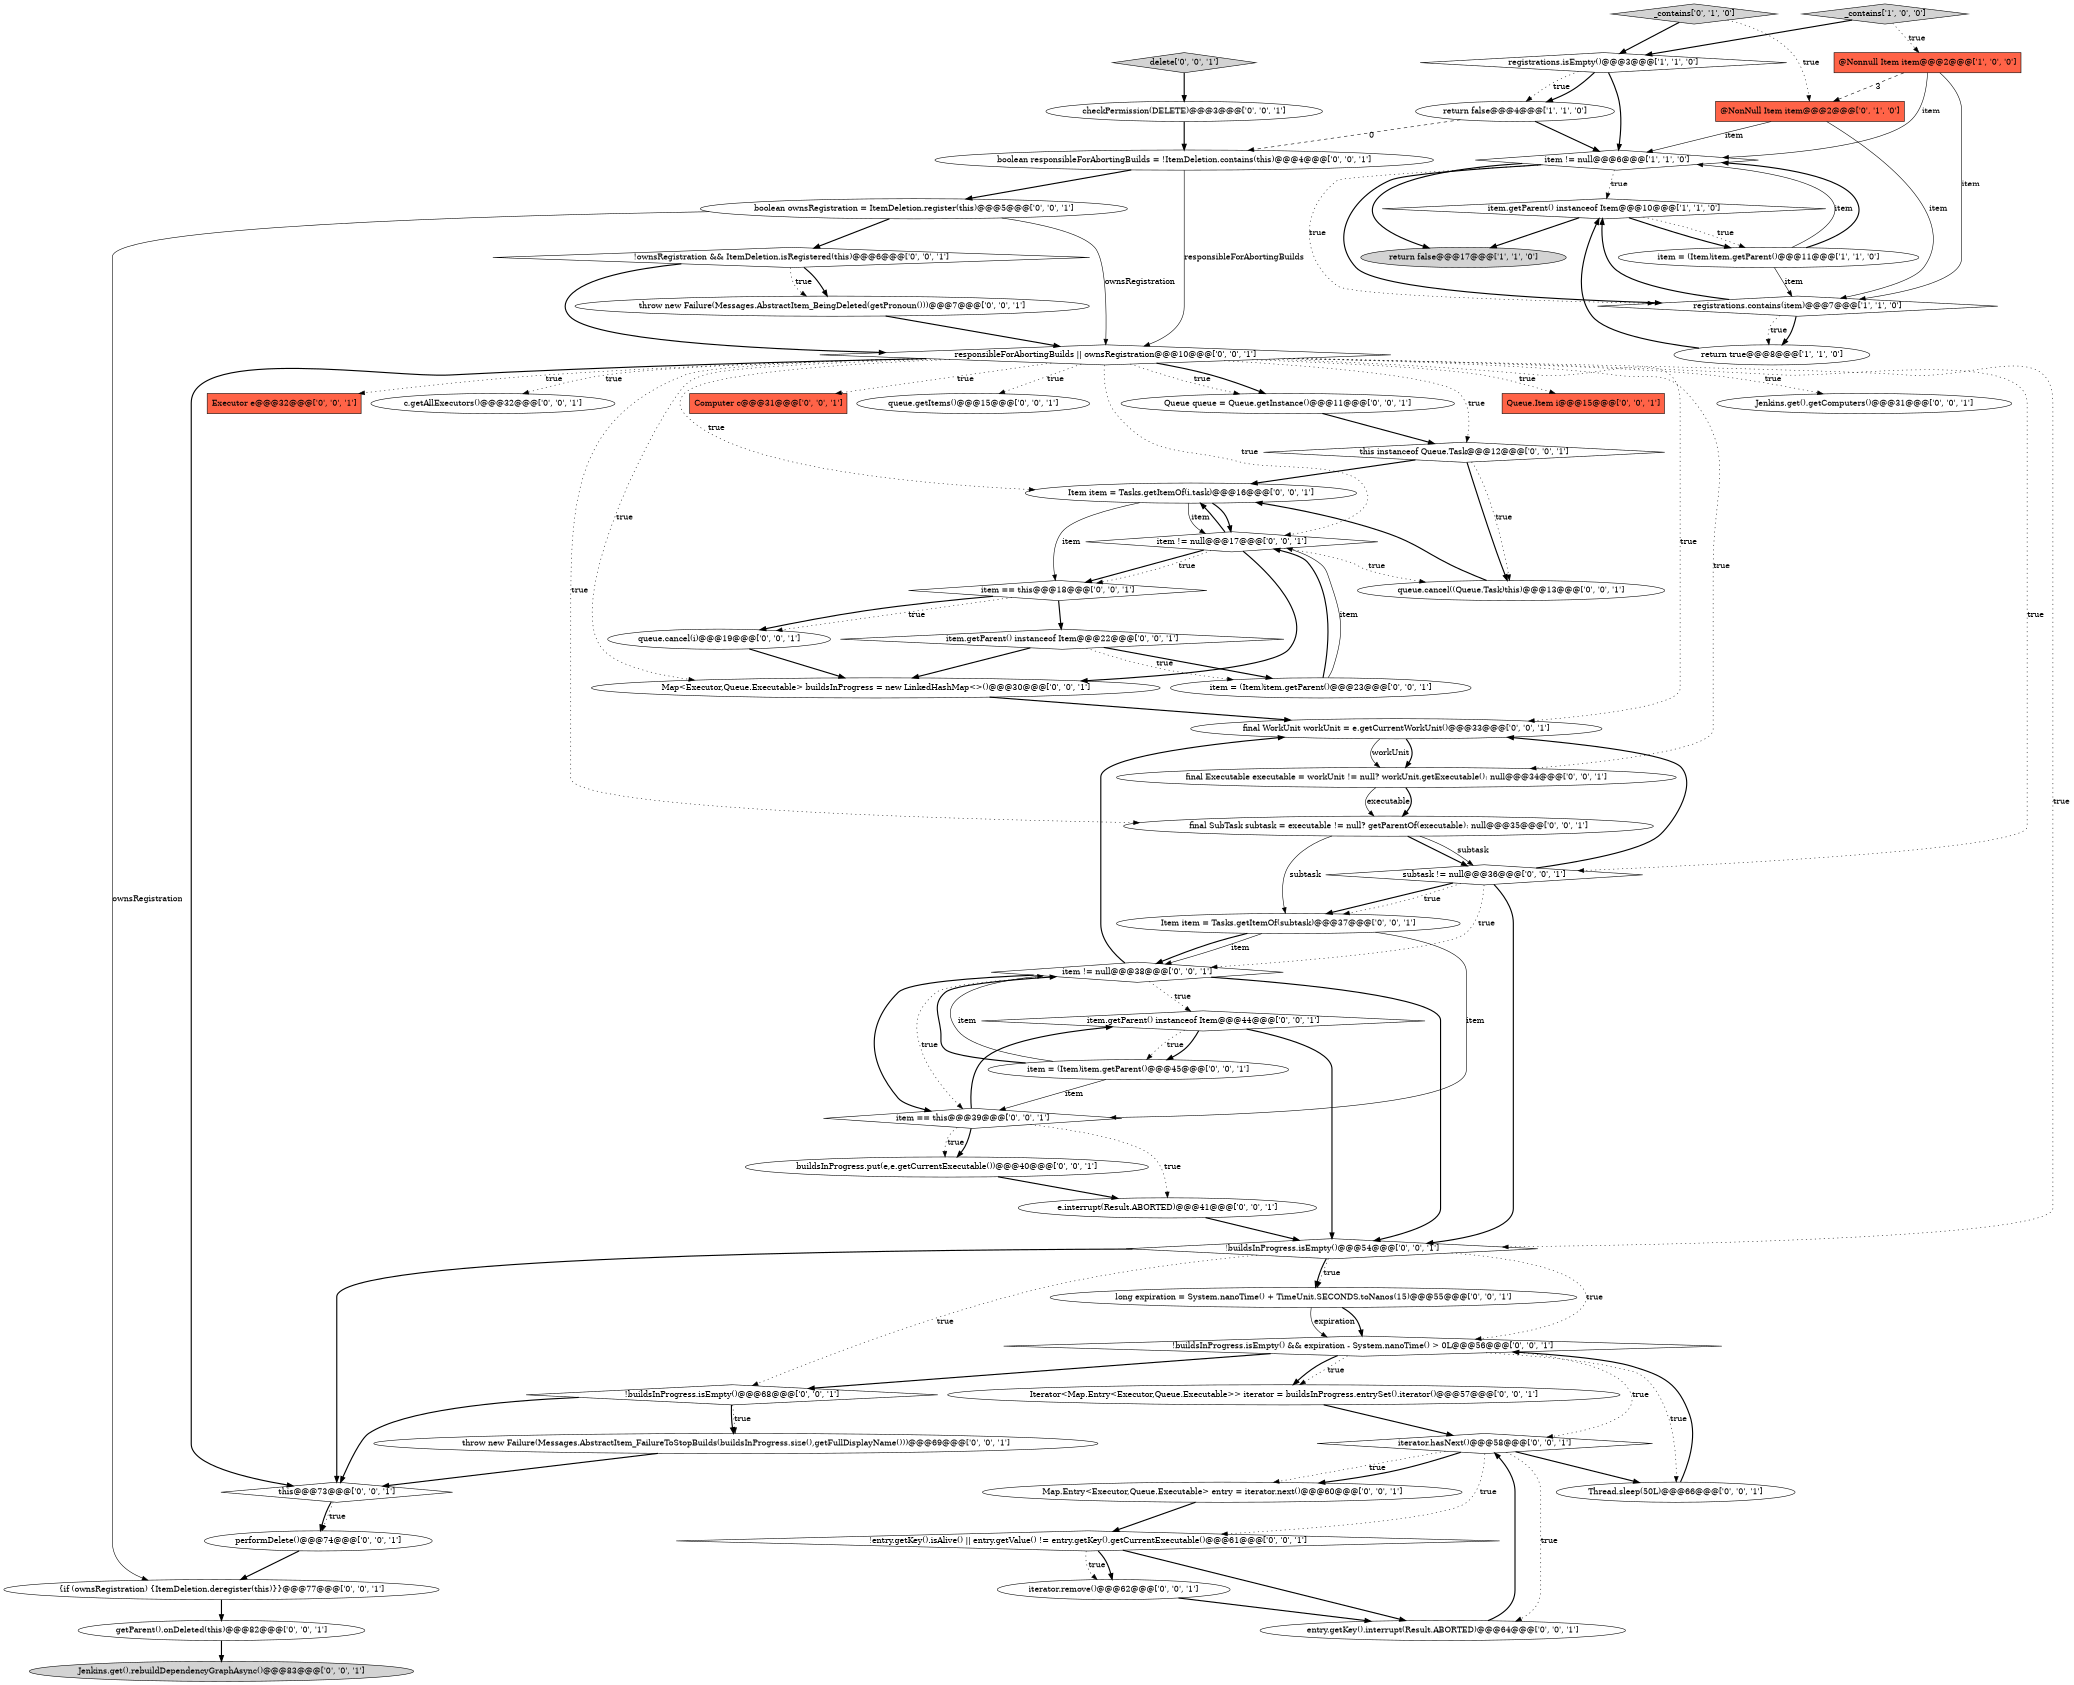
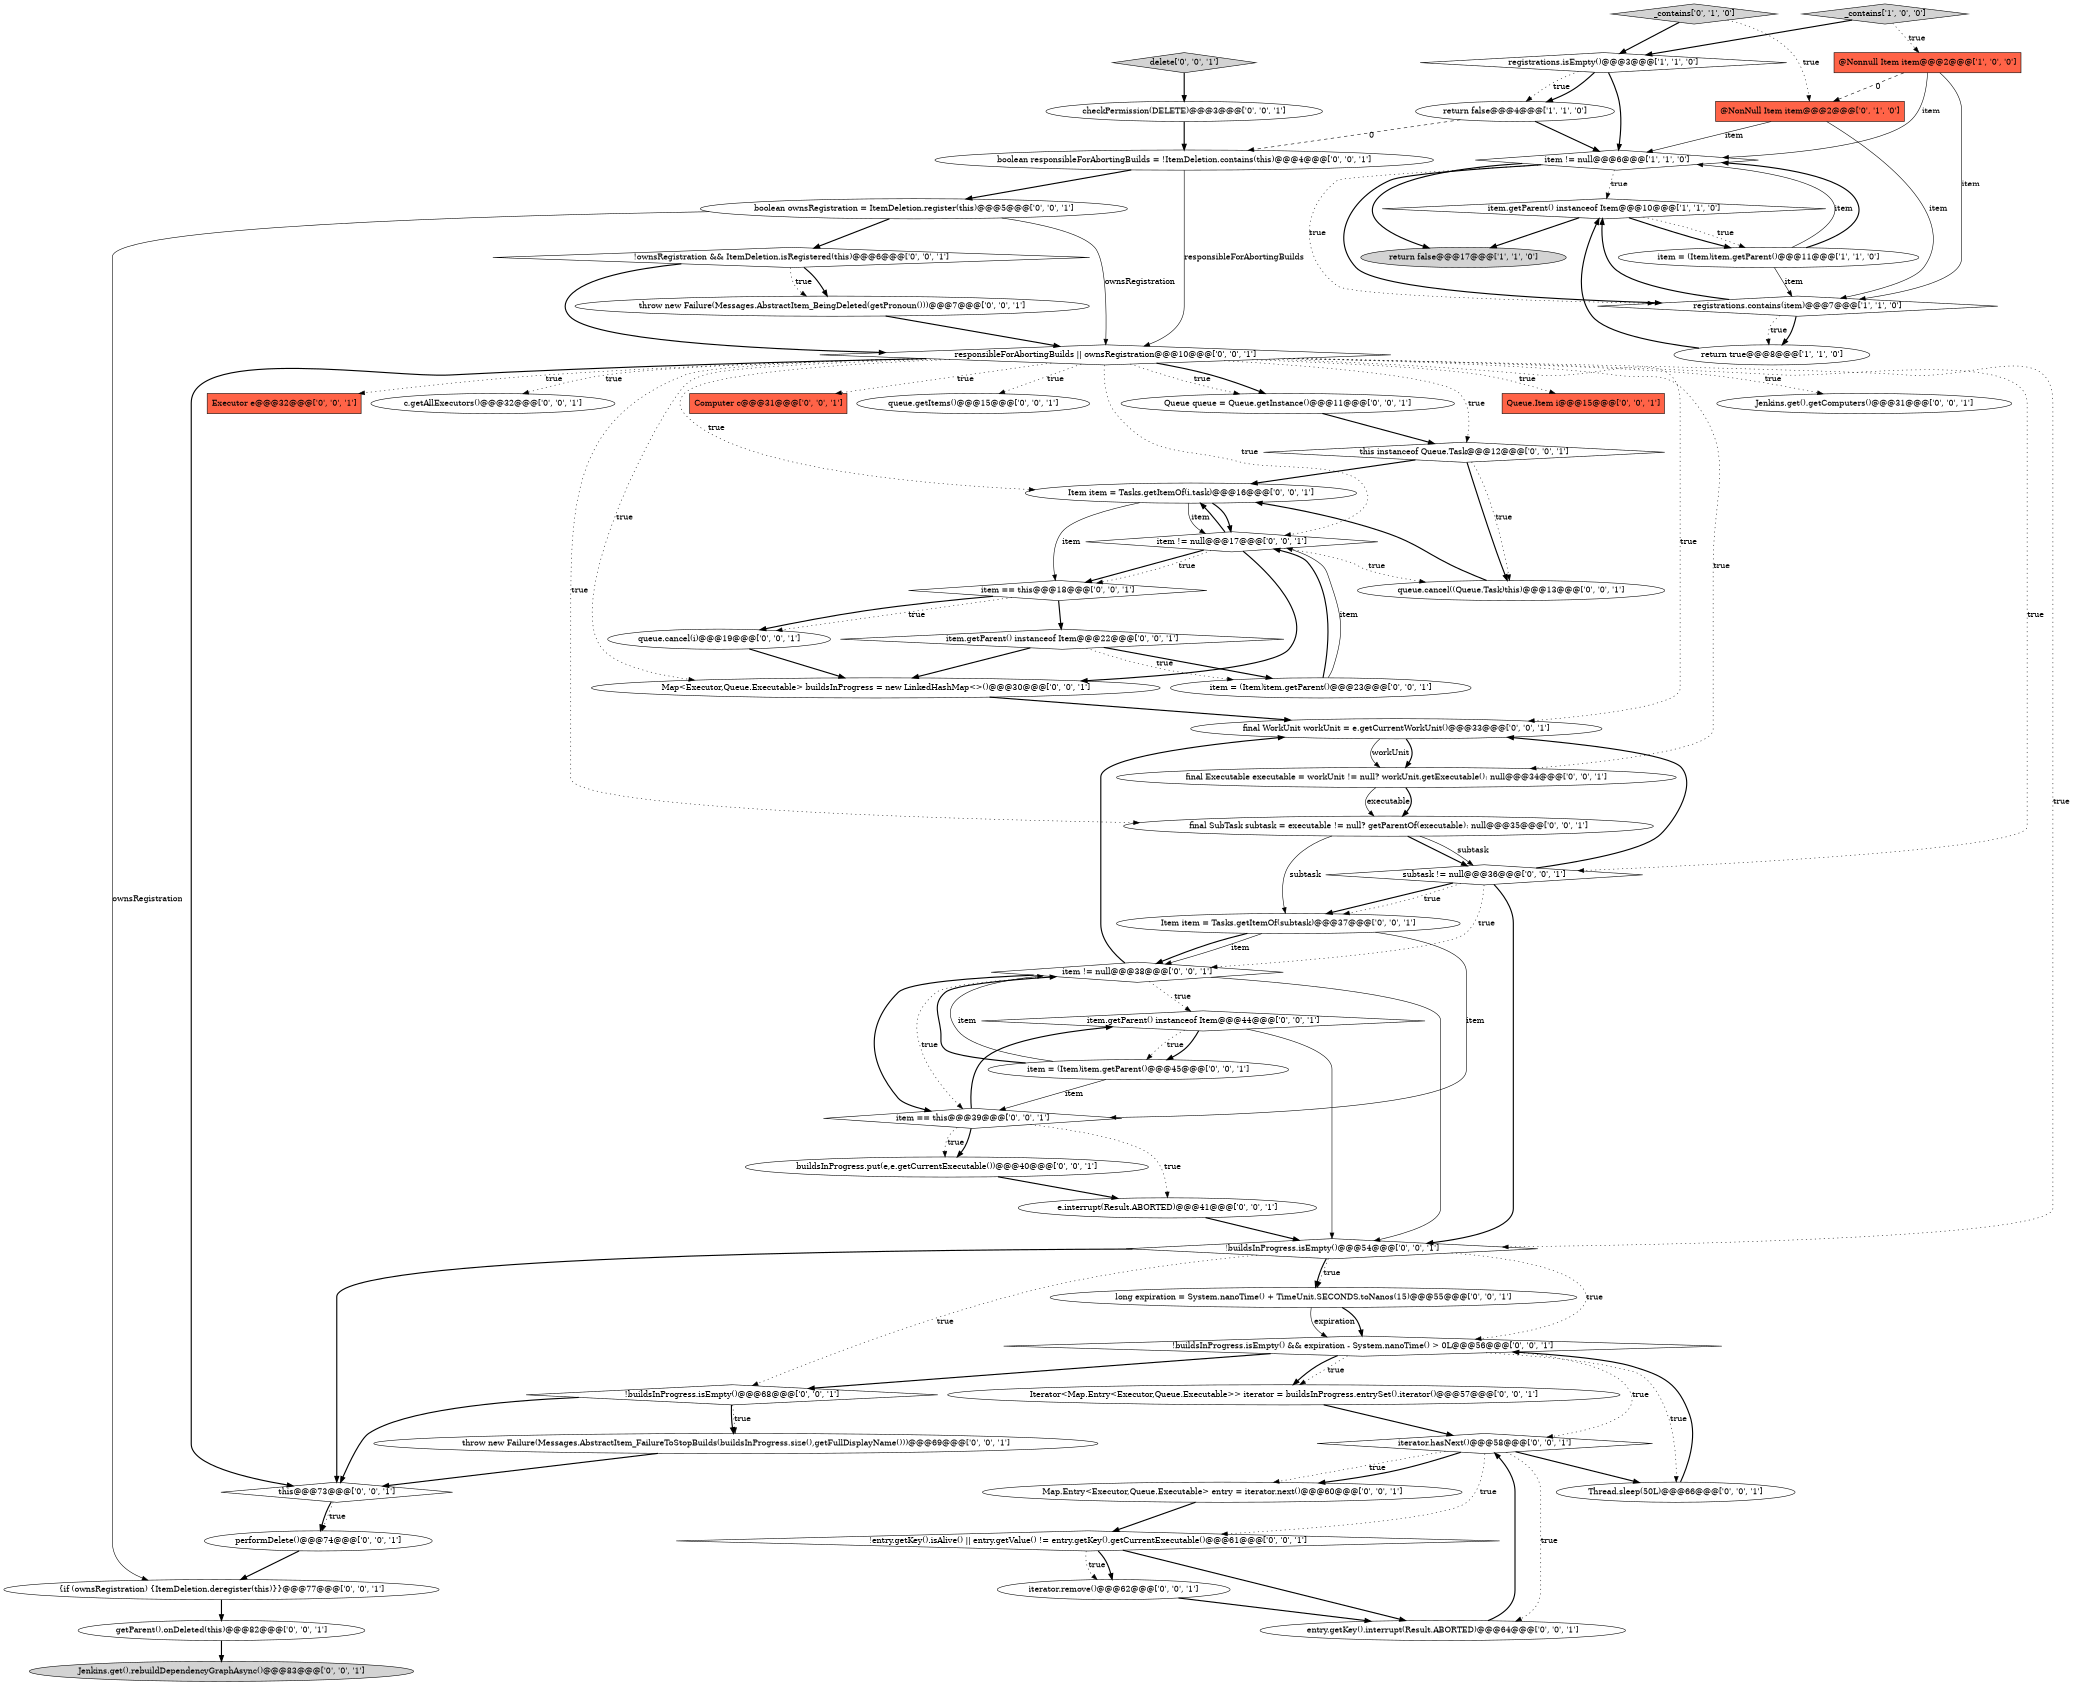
edge "@Nonnull Item item@@@2@@@['1', '0', '0']" -> "@NonNull Item item@@@2@@@['0', '1', '0']": label "3" -> "0"
edge "item != null@@@38@@@['0', '0', '1']" -> "!buildsInProgress.isEmpty()@@@54@@@['0', '0', '1']": style bold -> solid
edge "item.getParent() instanceof Item@@@44@@@['0', '0', '1']" -> "!buildsInProgress.isEmpty()@@@54@@@['0', '0', '1']": style bold -> solid
